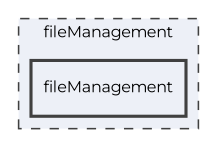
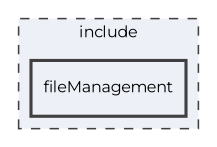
cluster "fileManagement": label "fileManagement" -> "include"
